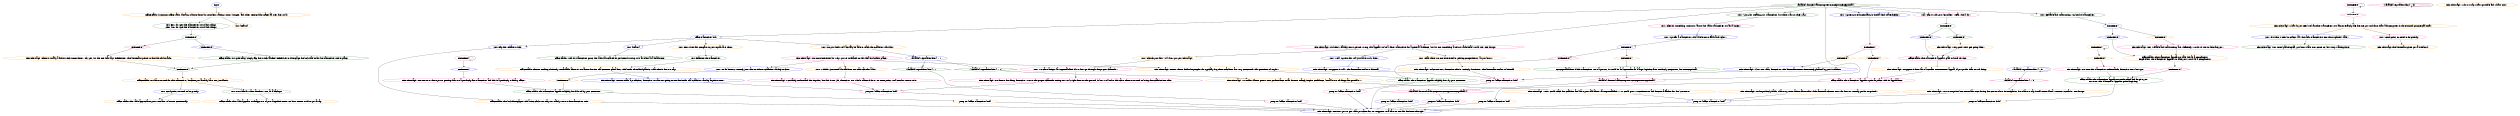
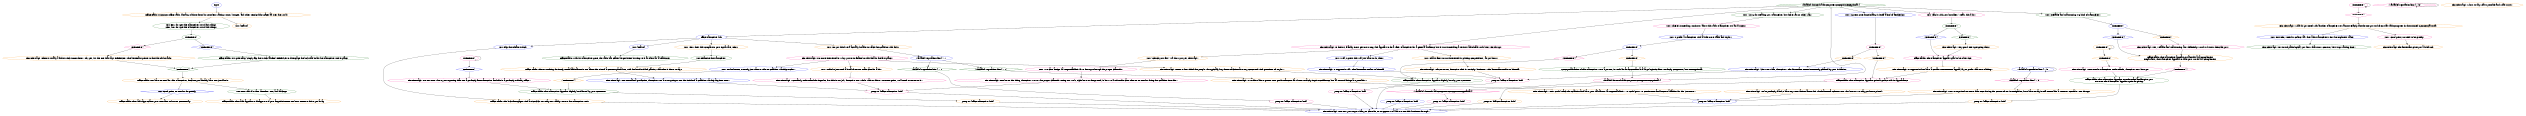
node "You: Good point, no need to be greedy.": shape ellipse -> diamond
